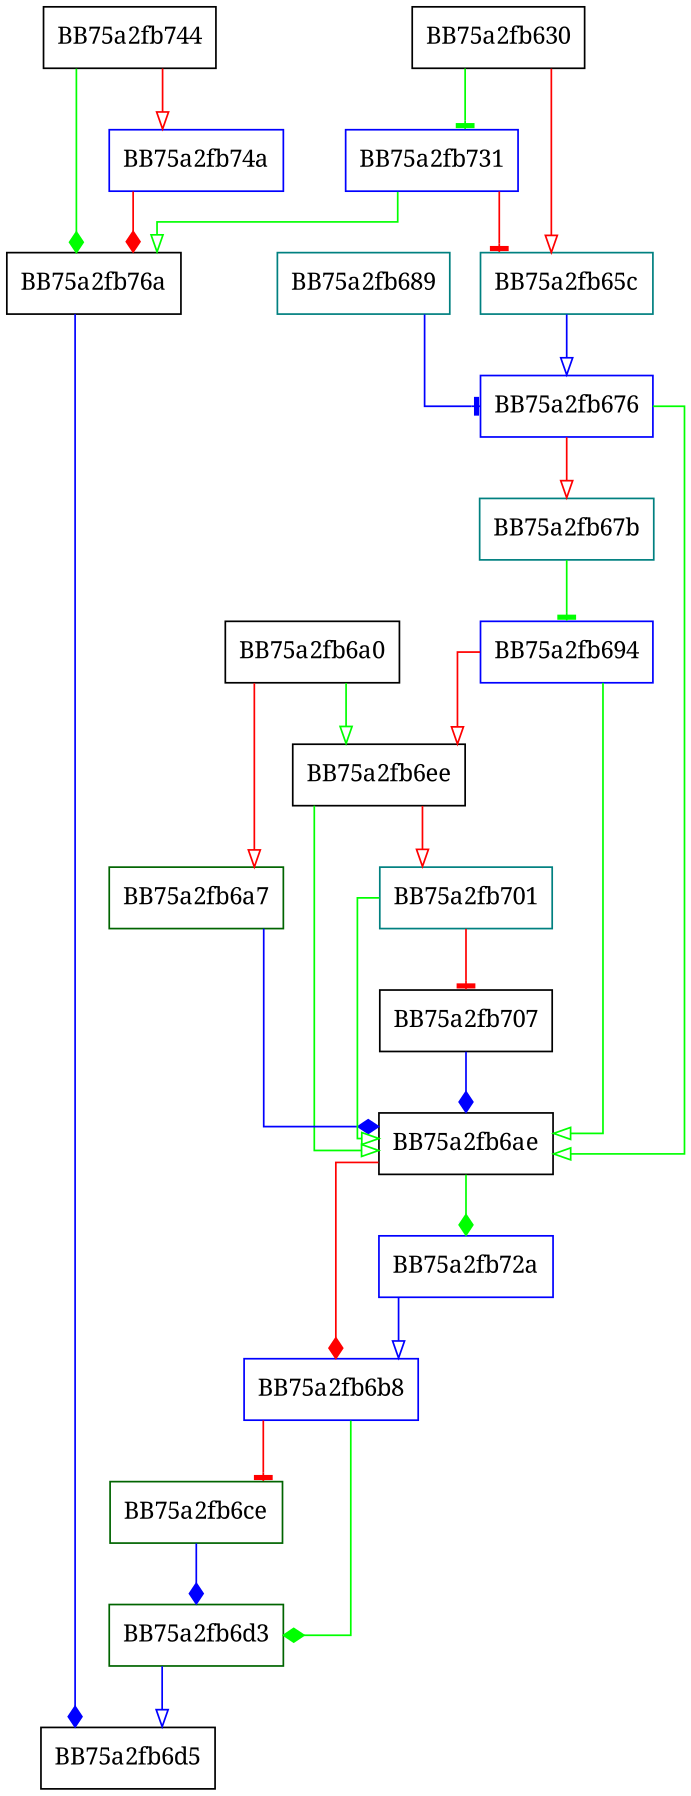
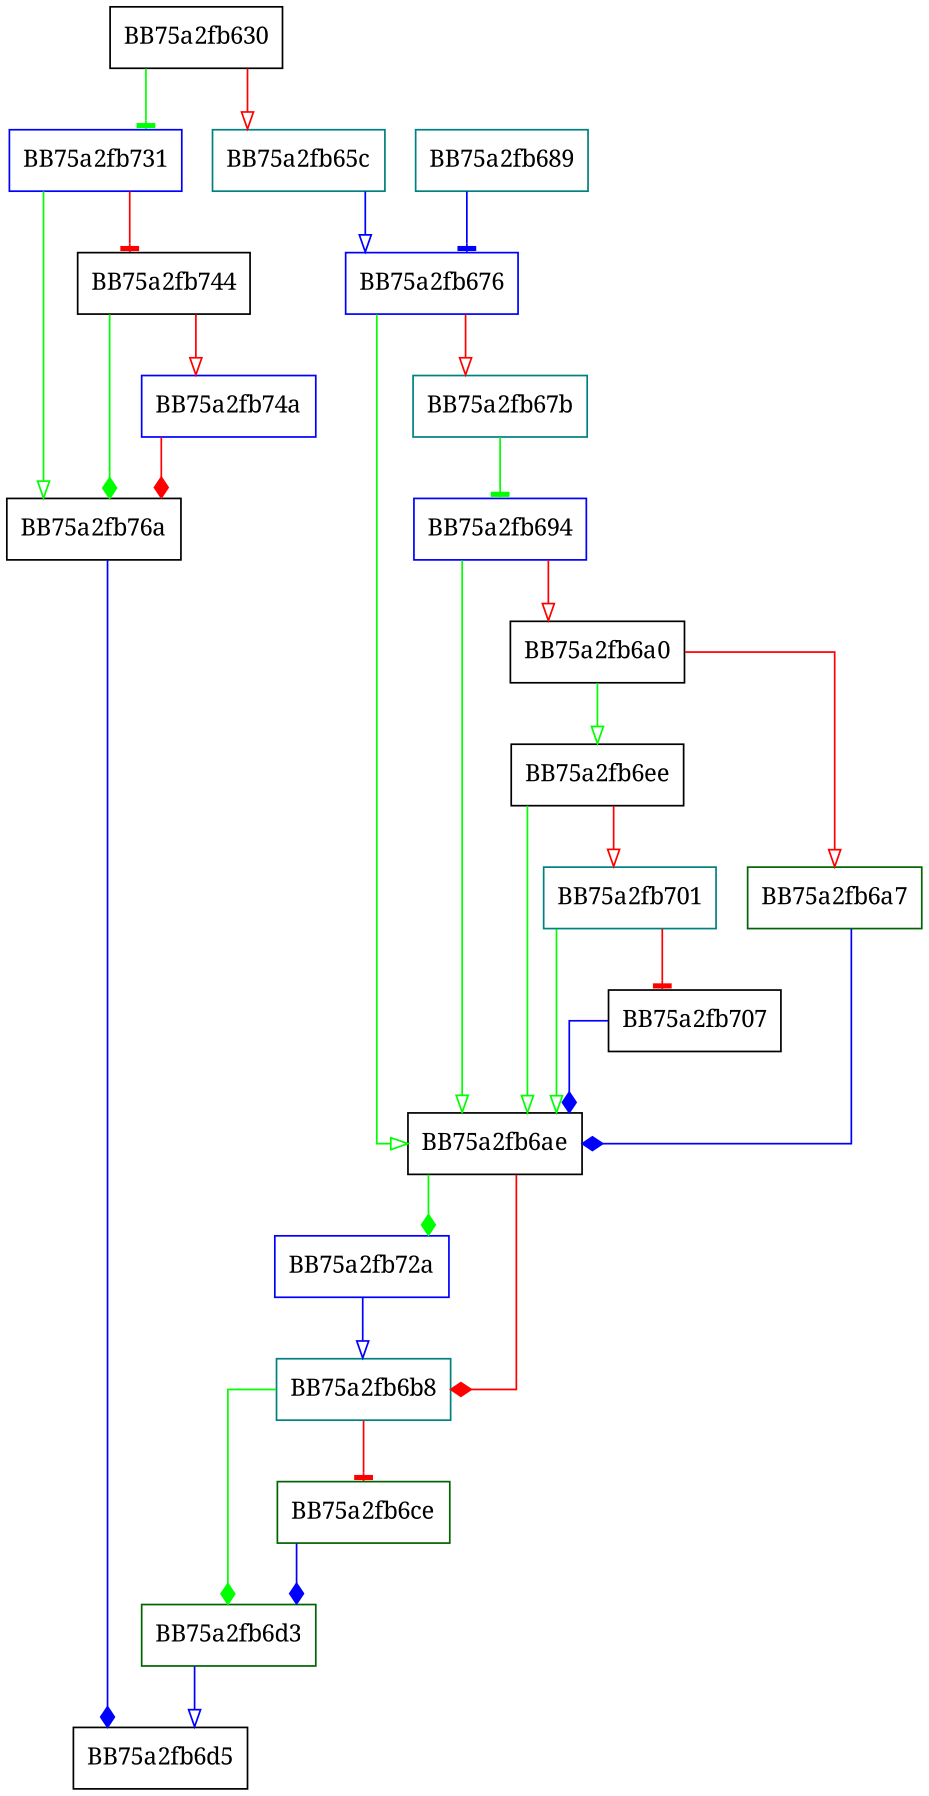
edge "BB75a2fb731" -> "BB75a2fb65c": now "BB75a2fb731" -> "BB75a2fb744"
edge "BB75a2fb694" -> "BB75a2fb6ee": now "BB75a2fb694" -> "BB75a2fb6a0"
node "BB75a2fb6b8": color blue -> teal
